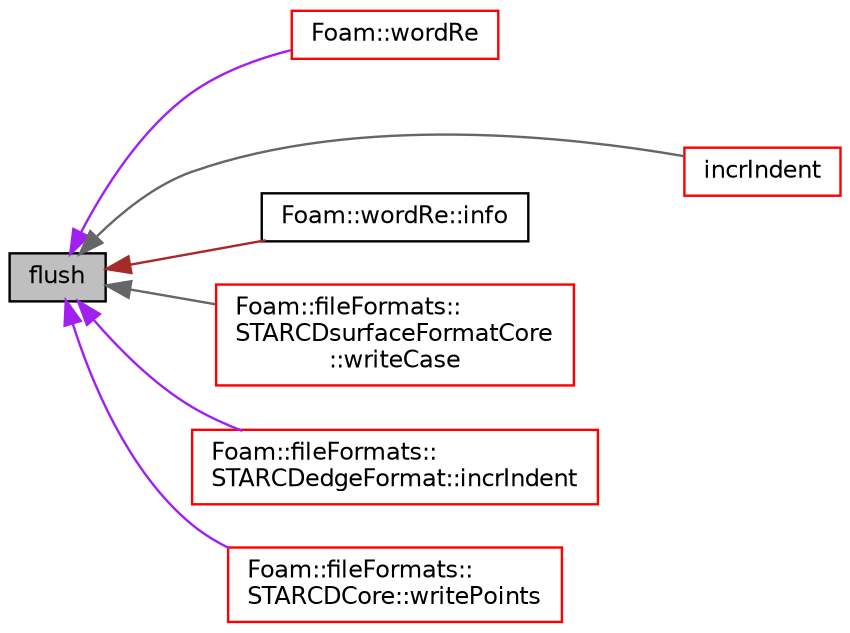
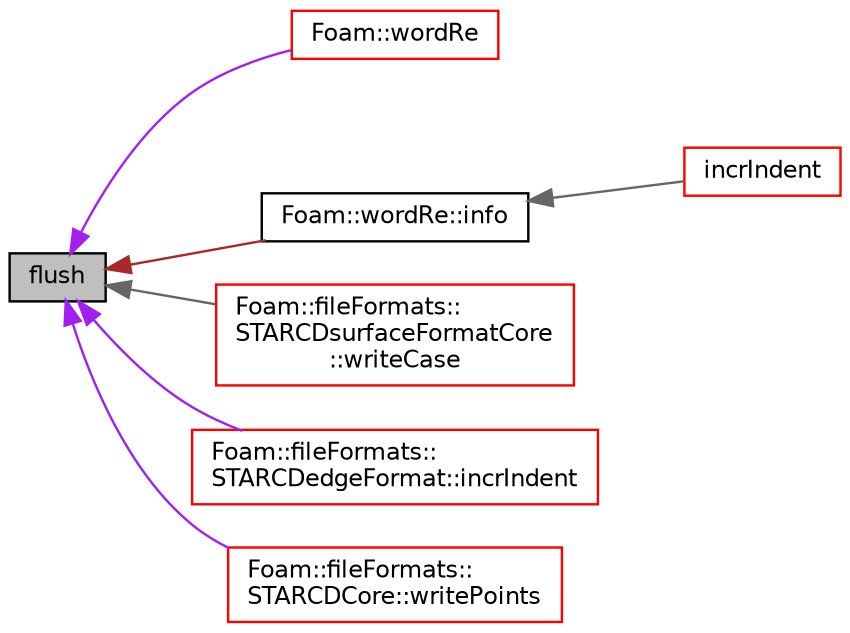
edge "incrIndent" -> "flush": now "incrIndent" -> "Foam::wordRe::info"
